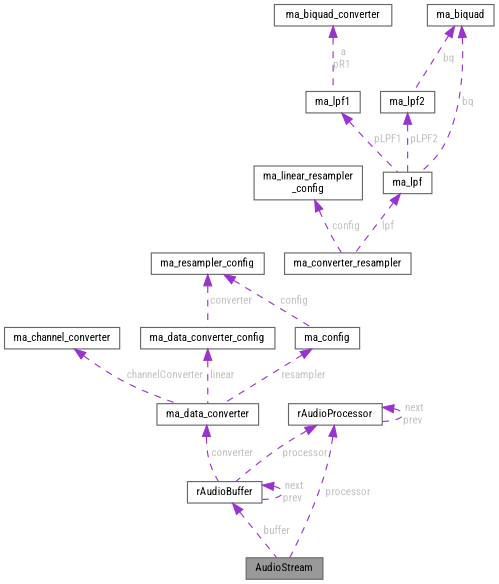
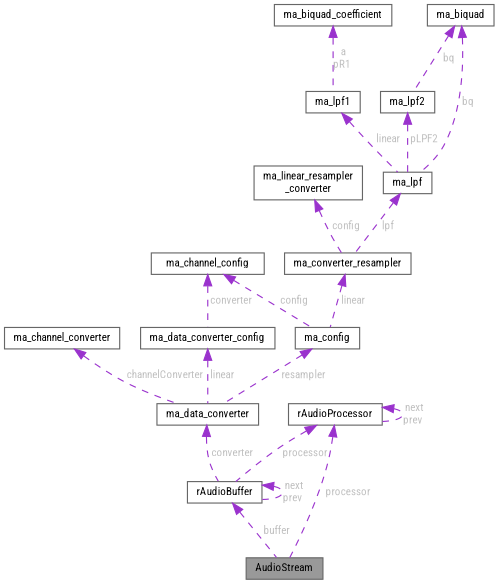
node "ma_biquad_converter": label "ma_biquad_converter" -> "ma_biquad_coefficient"
edge "ma_lpf" -> "ma_lpf1": label " pLPF1" -> " linear"
node "ma_linear_resampler _config": label "ma_linear_resampler _config" -> "ma_linear_resampler _converter"
node "ma_resampler_config": label "ma_resampler_config" -> "ma_channel_config"
edge "ma_config" -> "ma_converter_resampler": added, label "linear"
